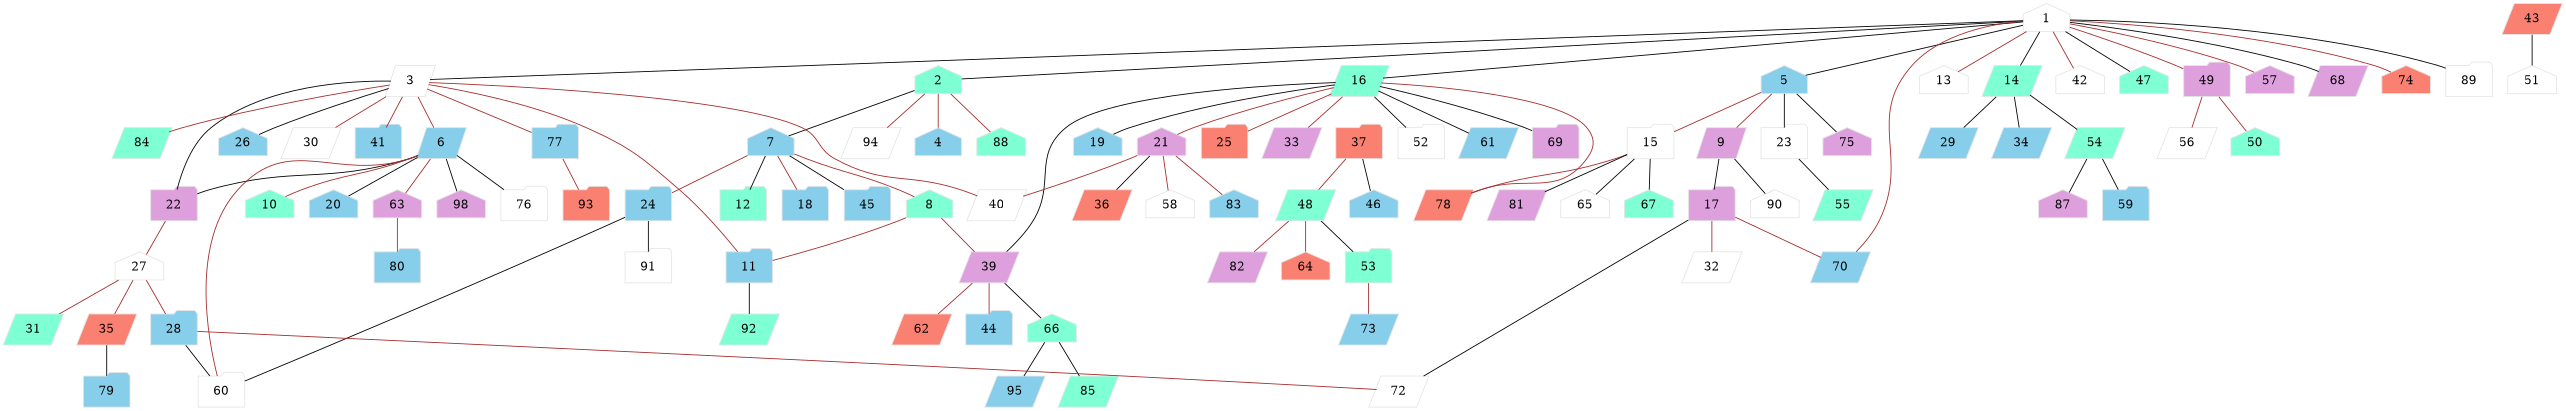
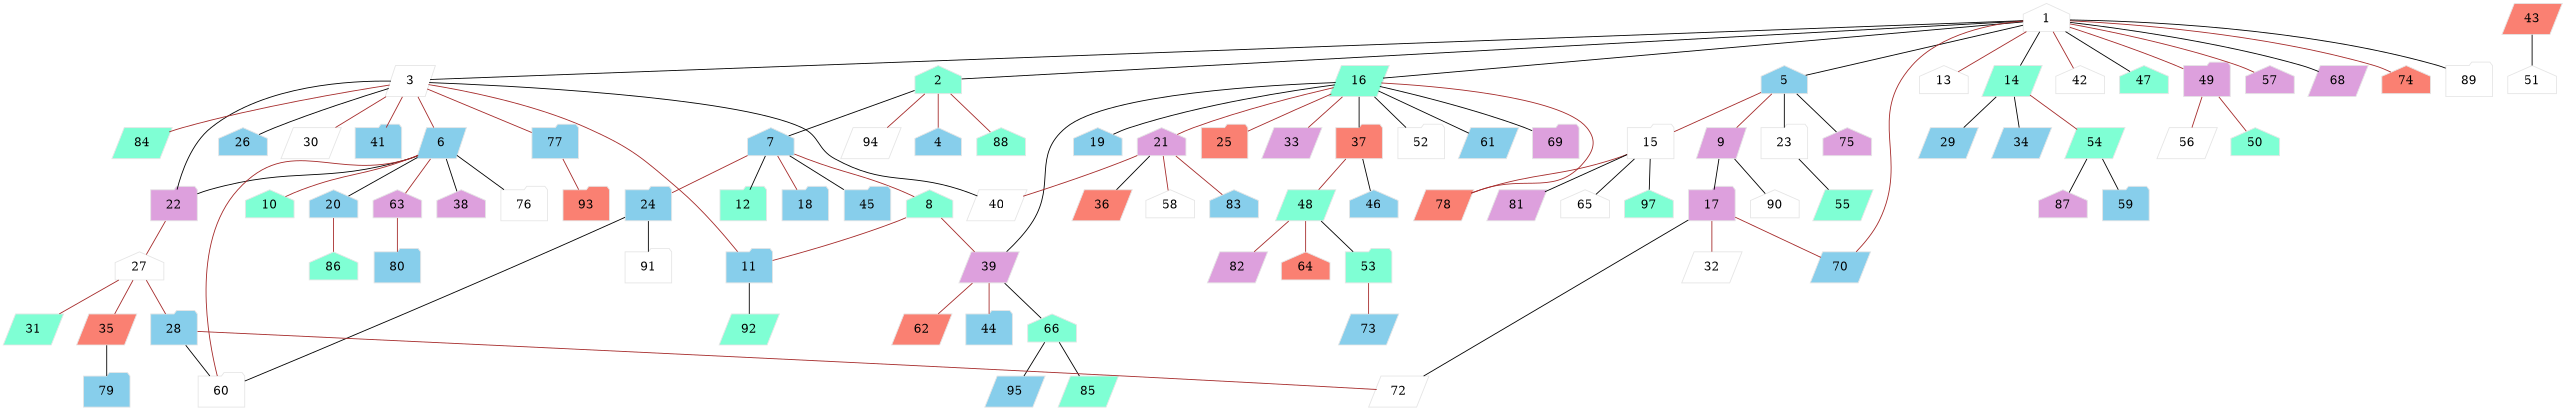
edge "3" -- "40": color brown -> black
edge "16" -- "37": added
edge "14" -- "54": color black -> brown
node "98": label "98" -> "38"
node "67": label "67" -> "97"
node "86": added
